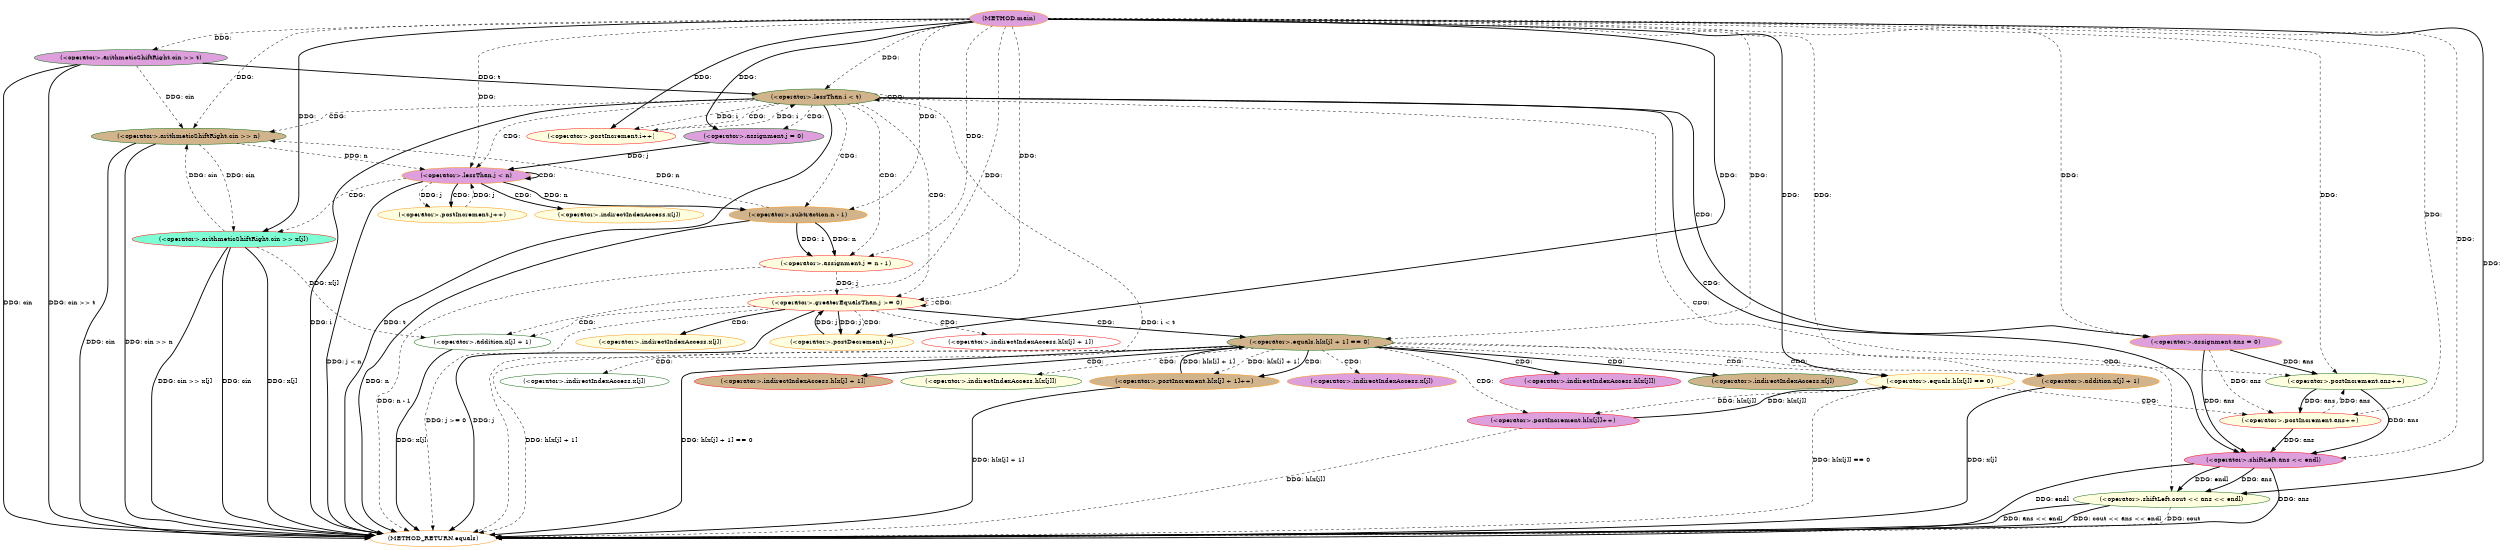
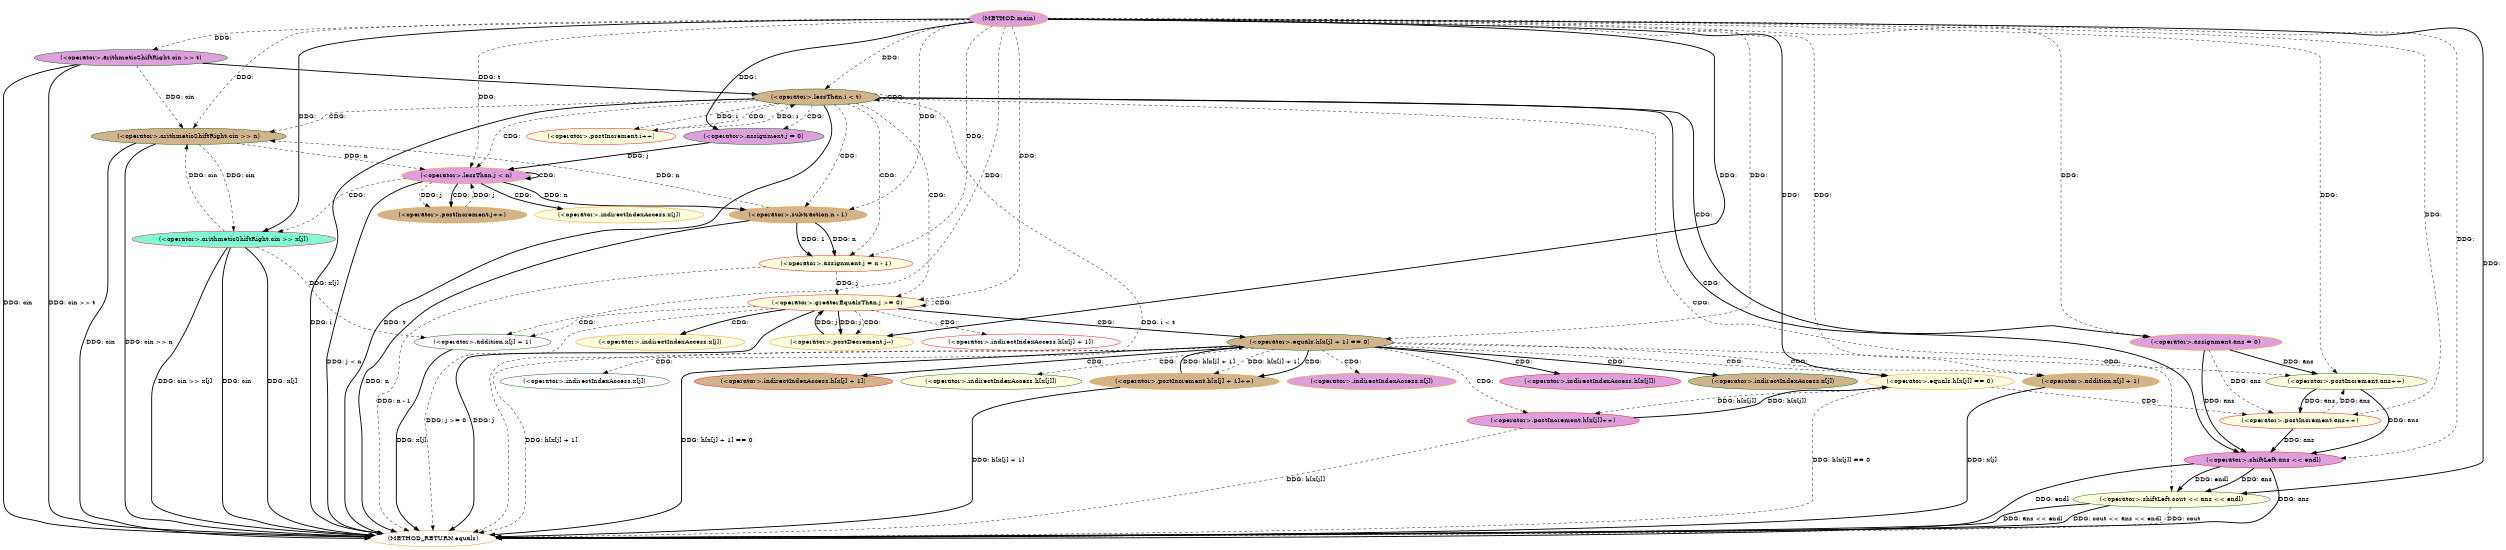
edge "(METHOD,main)" -> "(<operator>.postIncrement,i++)": removed, label "DDG:"
node "(<operator>.postIncrement,j++)": fillcolor lightyellow -> tan
